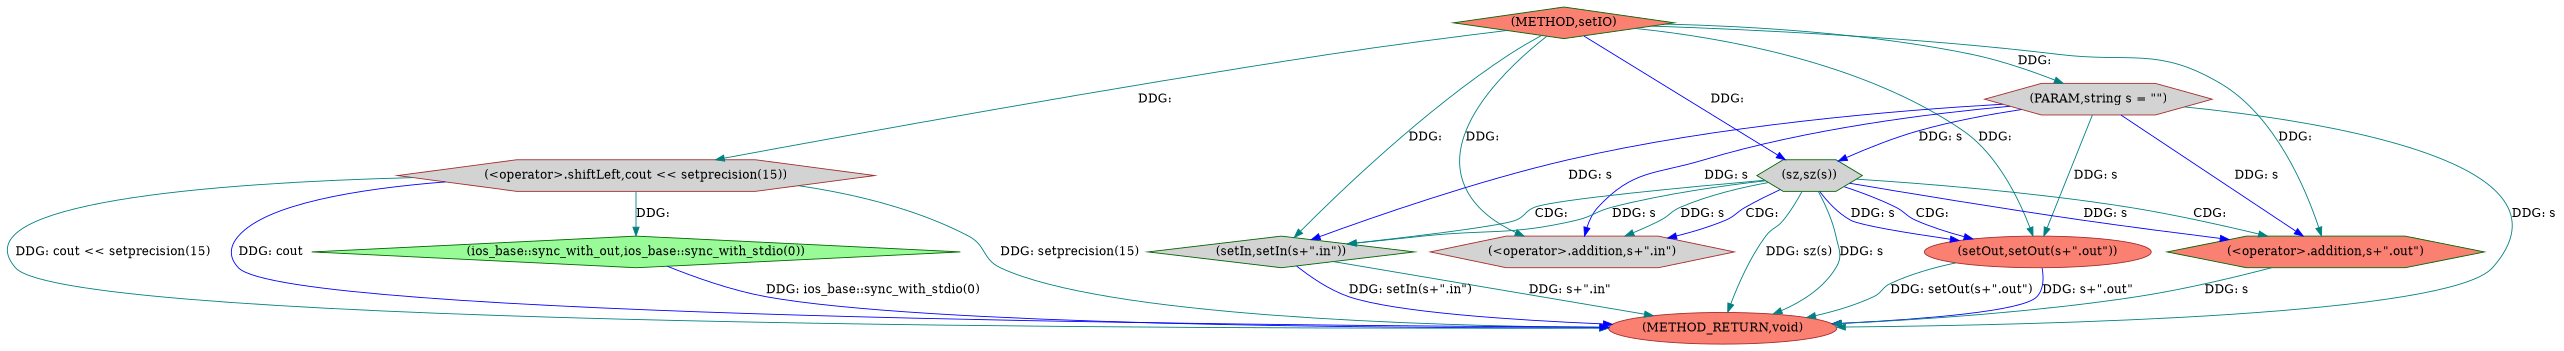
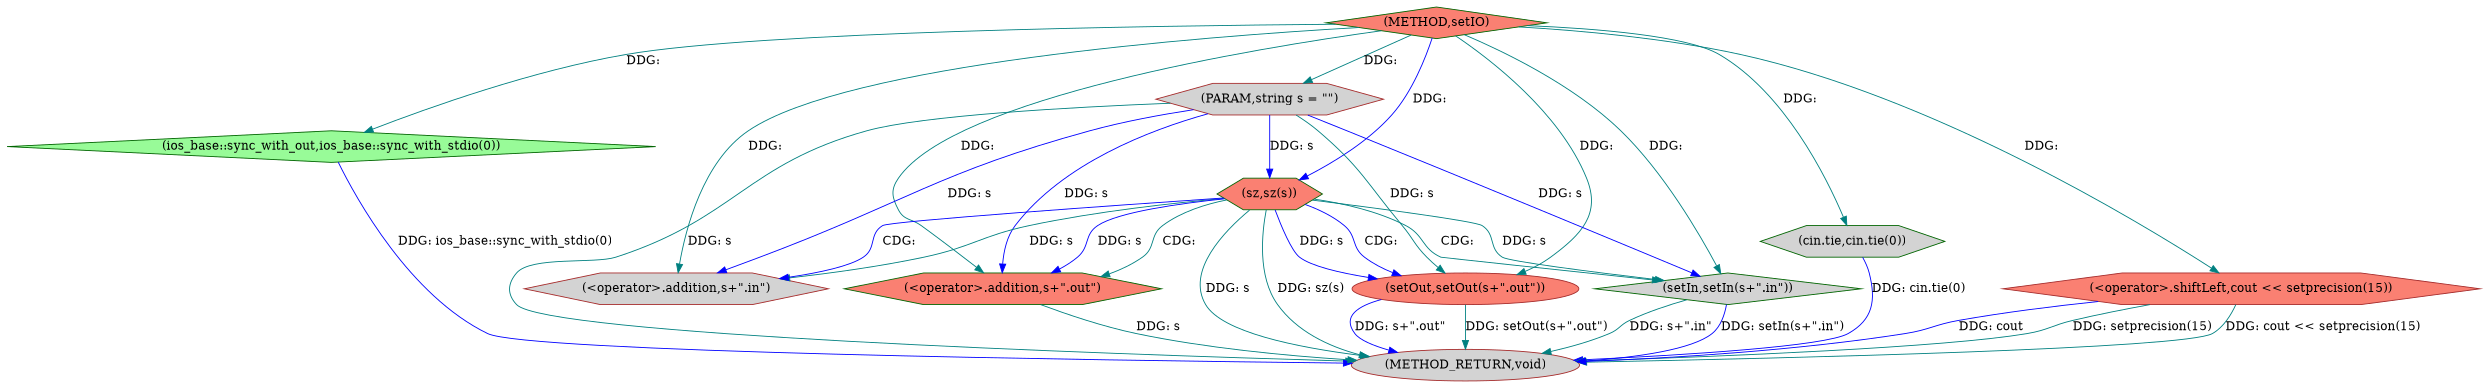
node "(<operator>.shiftLeft,cout << setprecision(15))": fillcolor lightgrey -> salmon
node "(sz,sz(s))": fillcolor lightgrey -> salmon
edge "(<operator>.shiftLeft,cout << setprecision(15))" -> "(ios_base::sync_with_out,ios_base::sync_with_stdio(0))": now "(METHOD,setIO)" -> "(ios_base::sync_with_out,ios_base::sync_with_stdio(0))"
node "(cin.tie,cin.tie(0))": added
node "(METHOD_RETURN,void)": fillcolor salmon -> lightgrey
